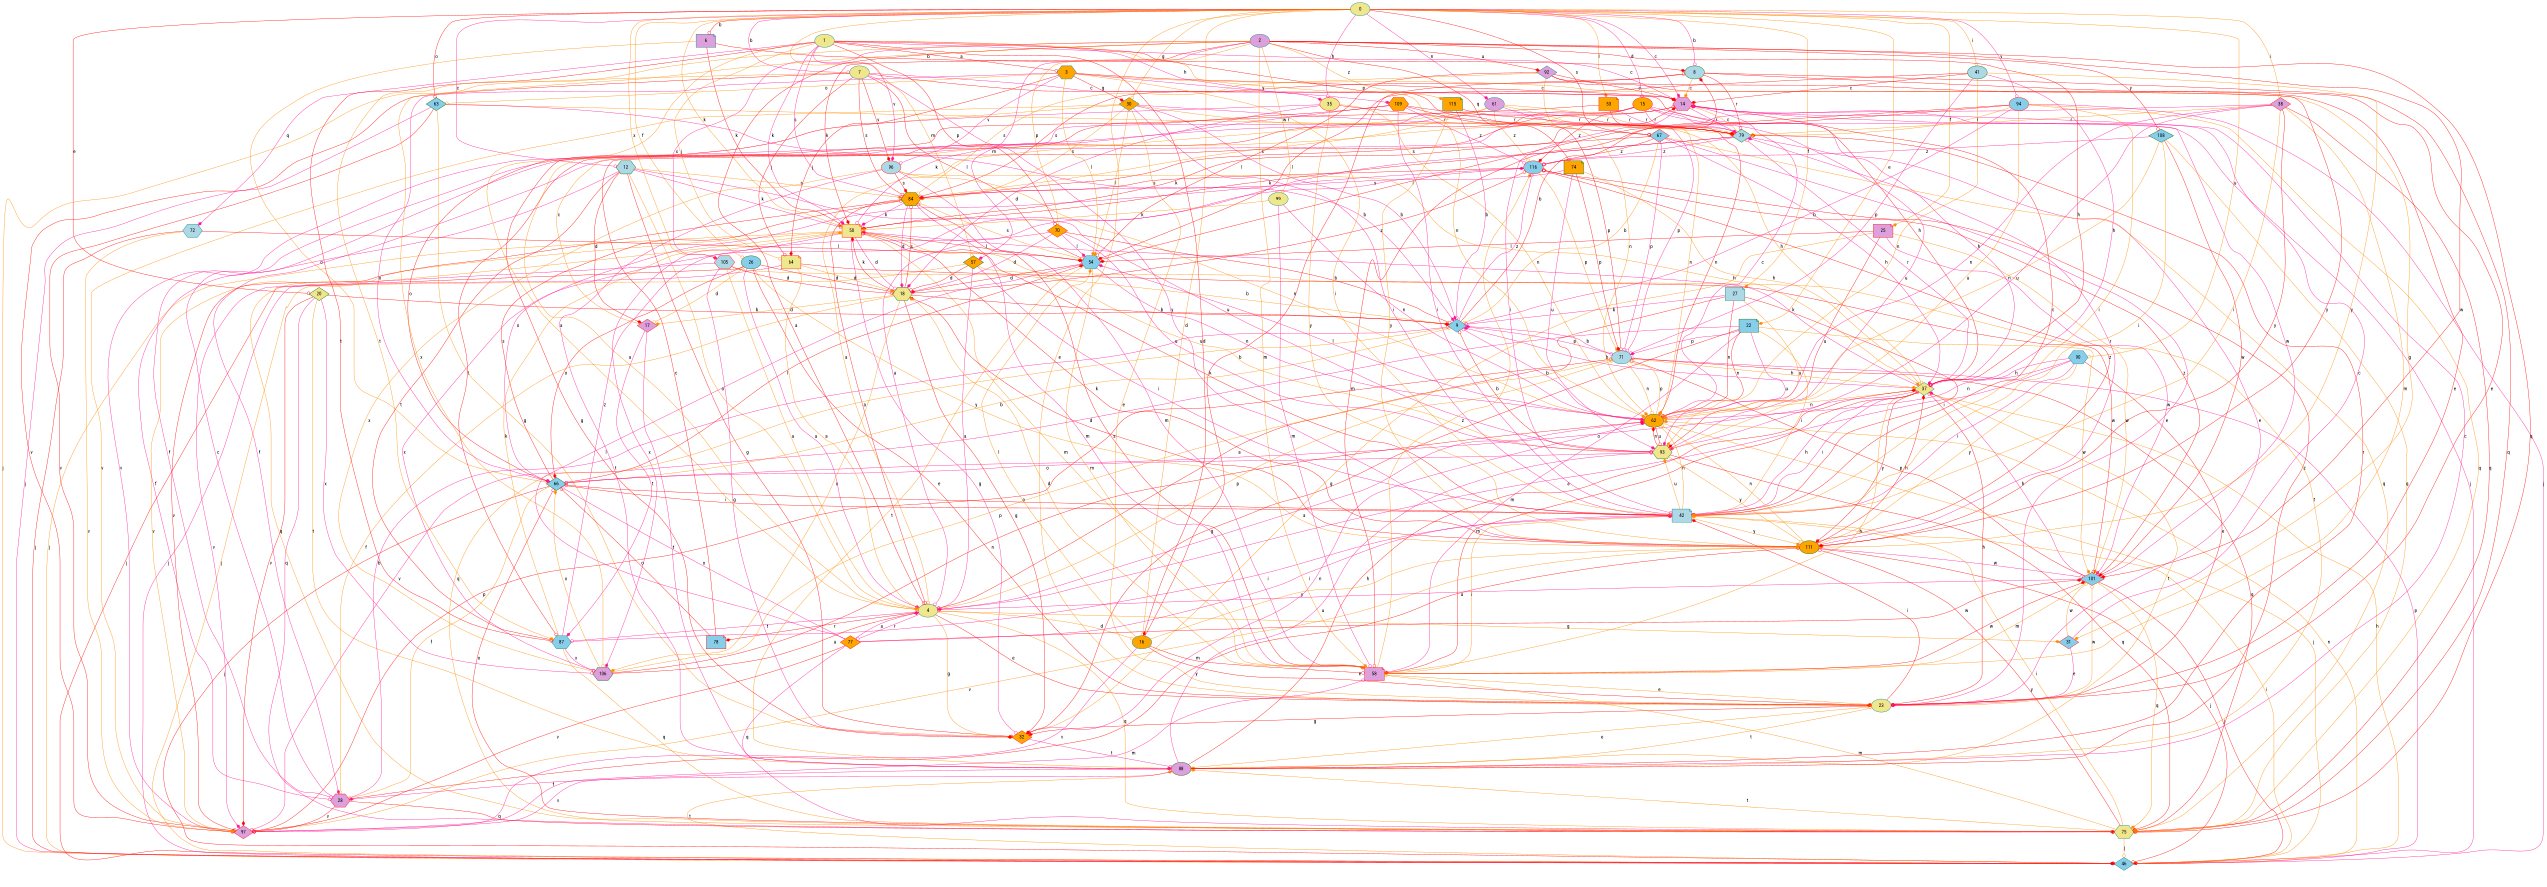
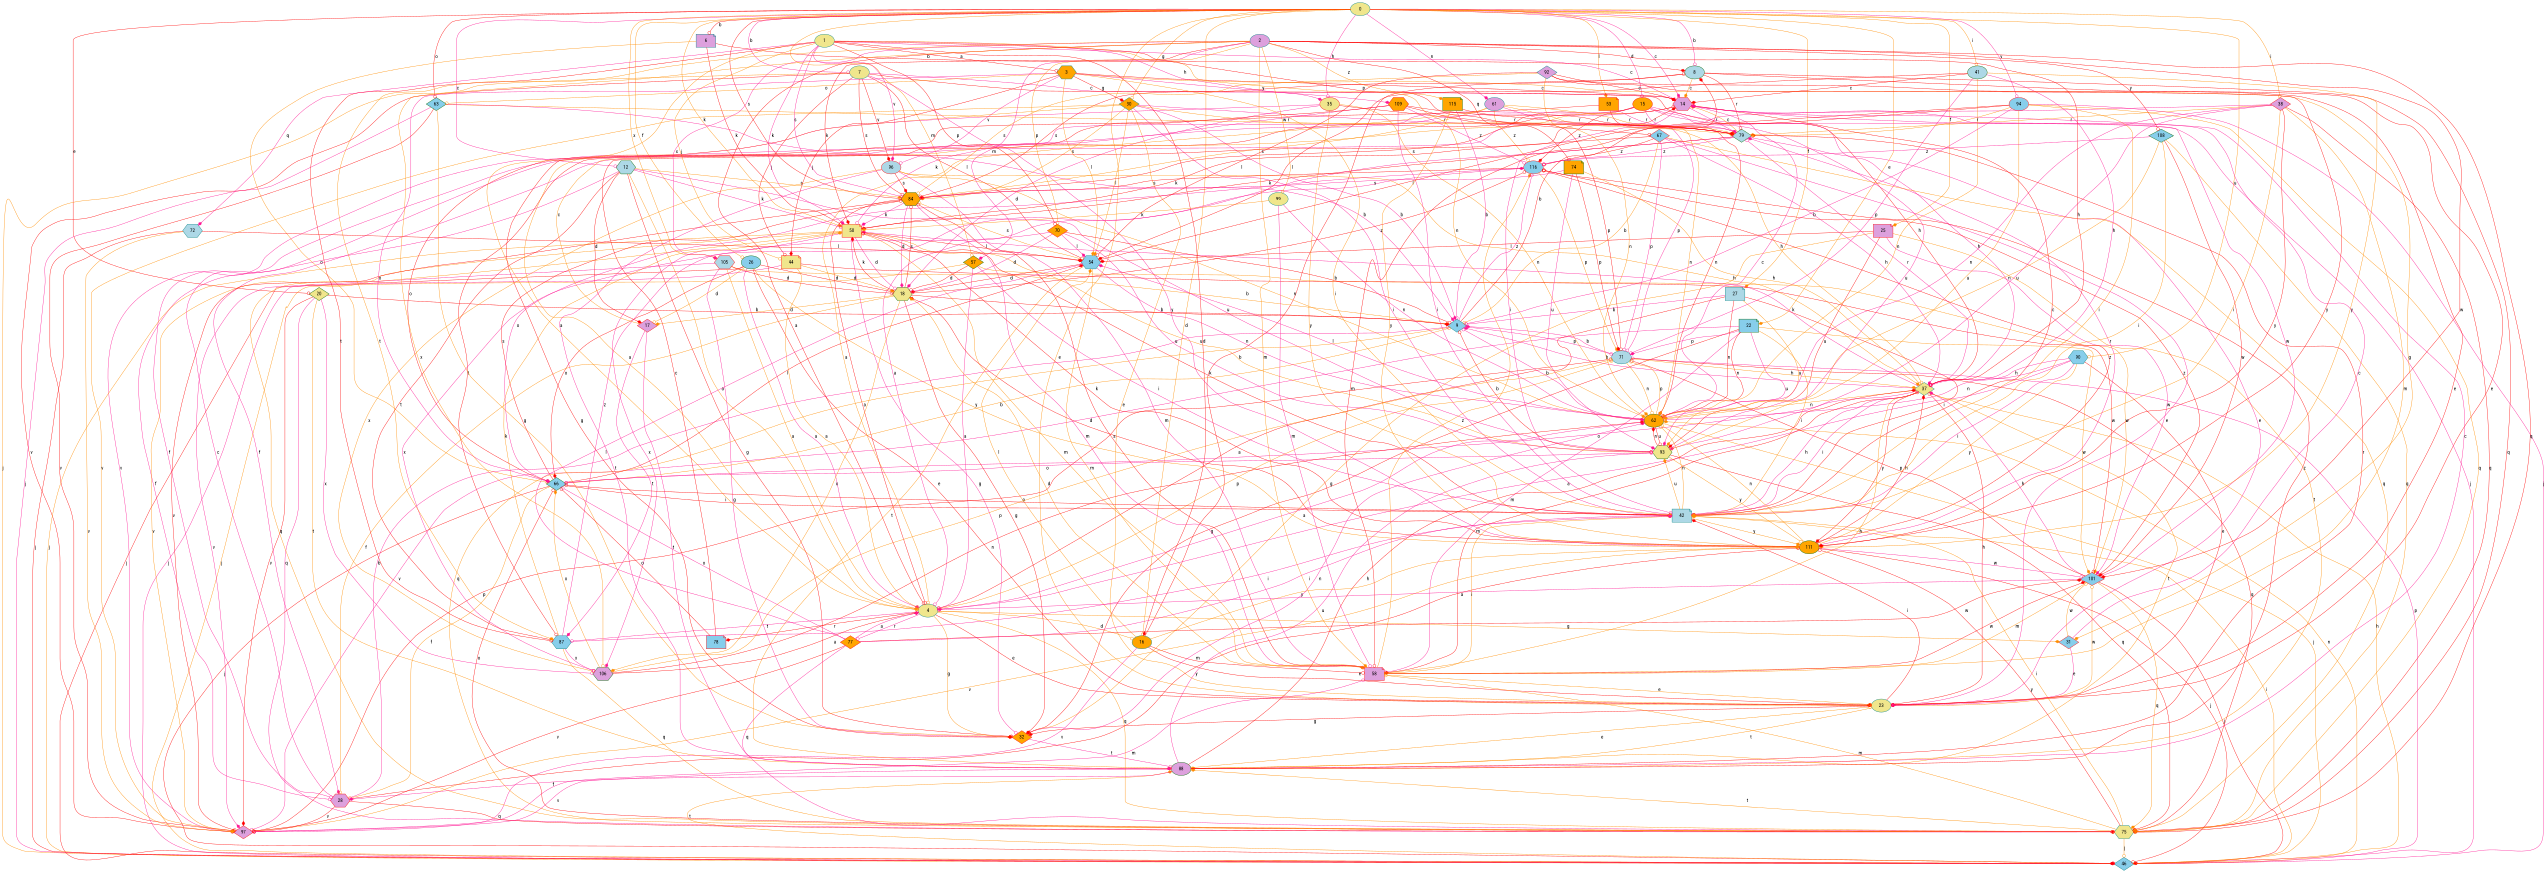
edge "2" -> "92": removed, label "u"
edge "0" -> "67": now "0" -> "84"
node "64": label "64" -> "44"
